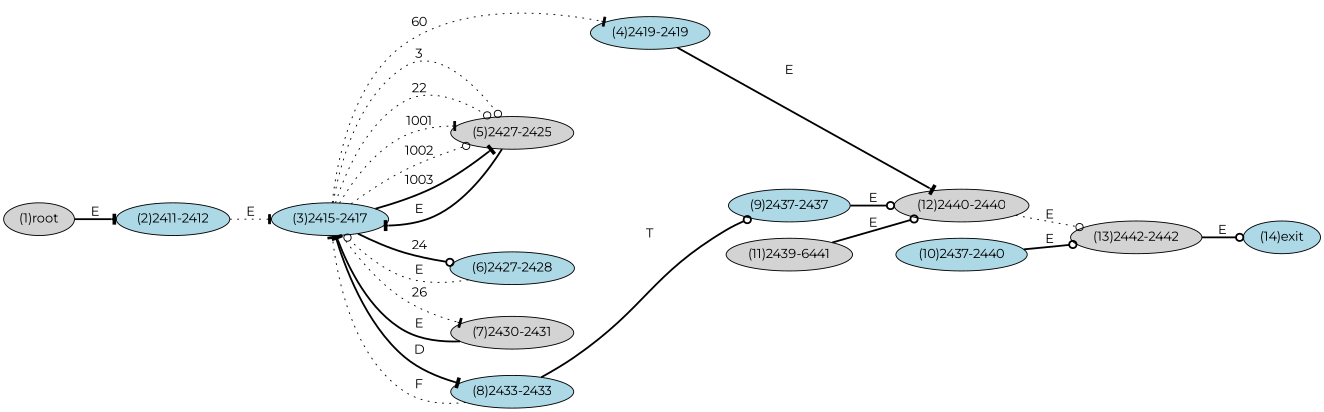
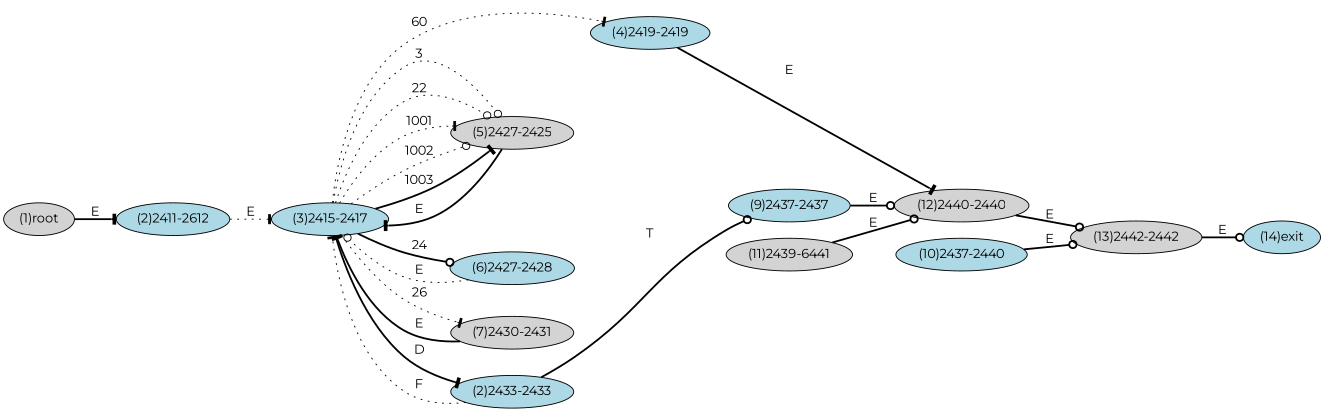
node "(2)2411-2412": label "(2)2411-2412" -> "(2)2411-2612"
edge "(12)2440-2440" -> "(13)2442-2442": style dotted -> bold
node "(8)2433-2433": label "(8)2433-2433" -> "(2)2433-2433"
